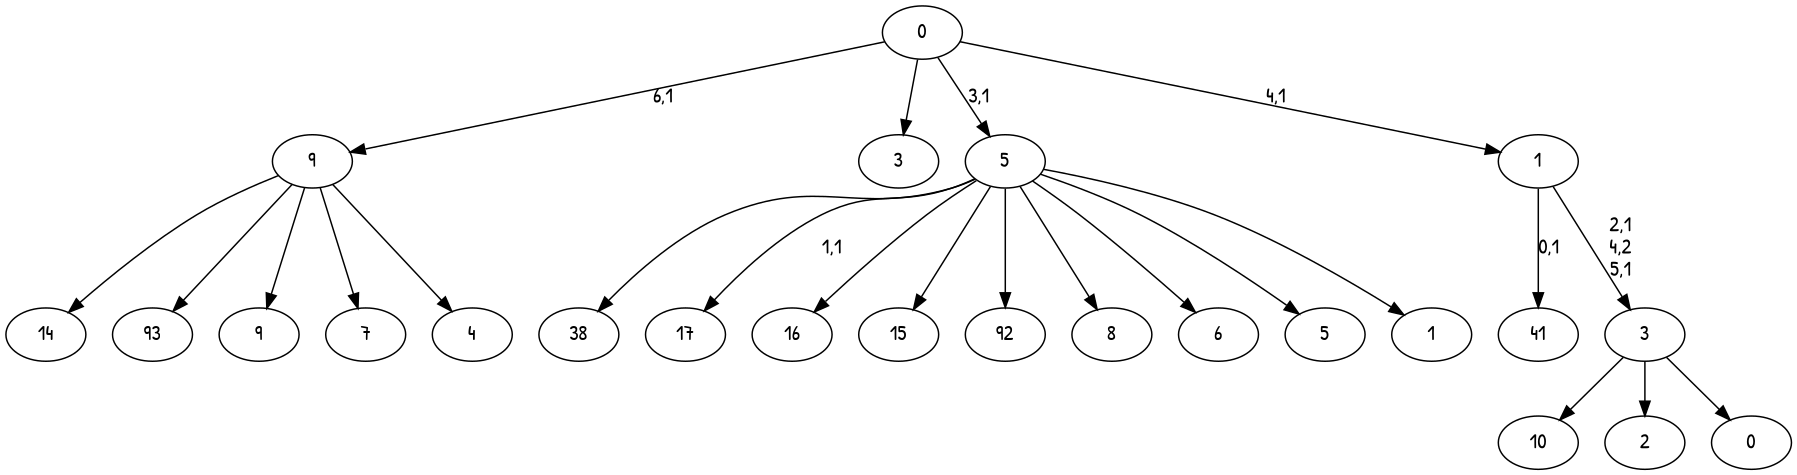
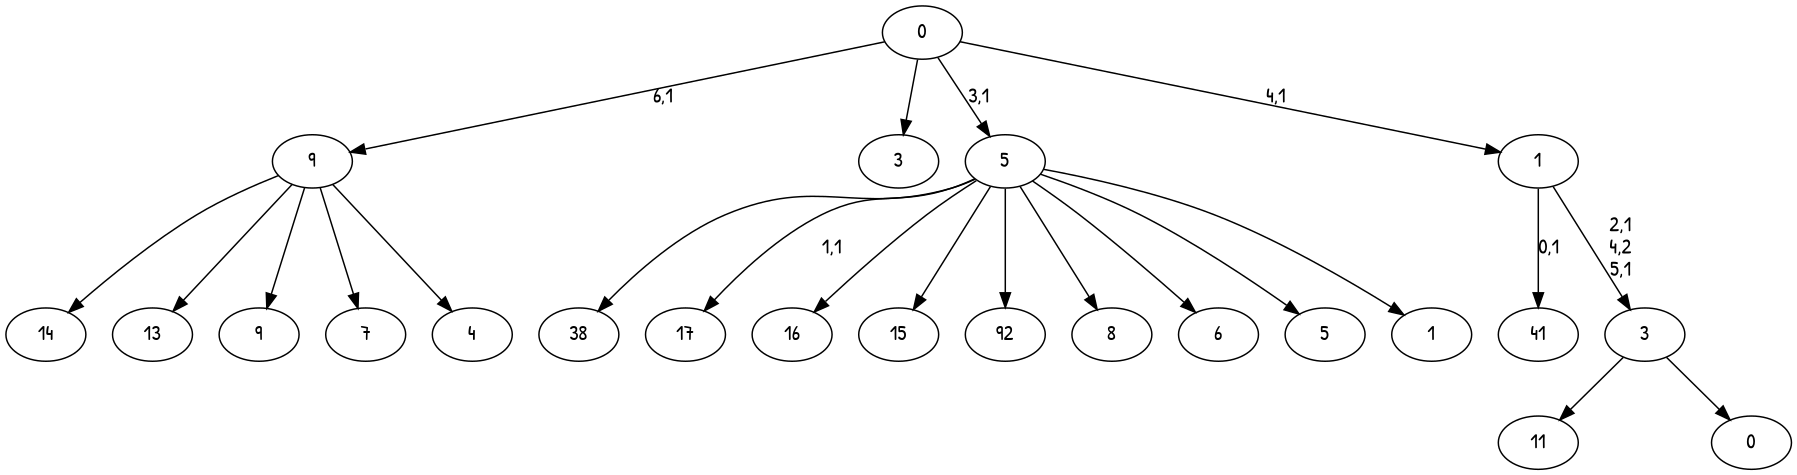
node "93": label "93" -> "13"
node "10": label "10" -> "11"
node "2": removed
